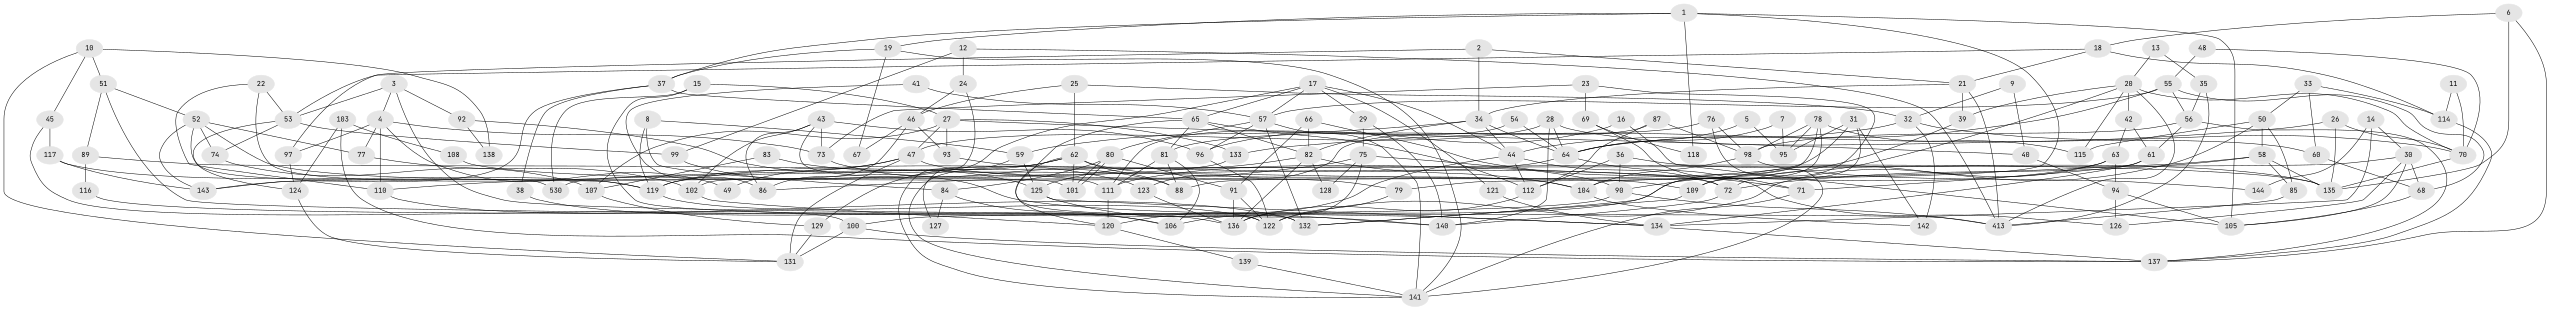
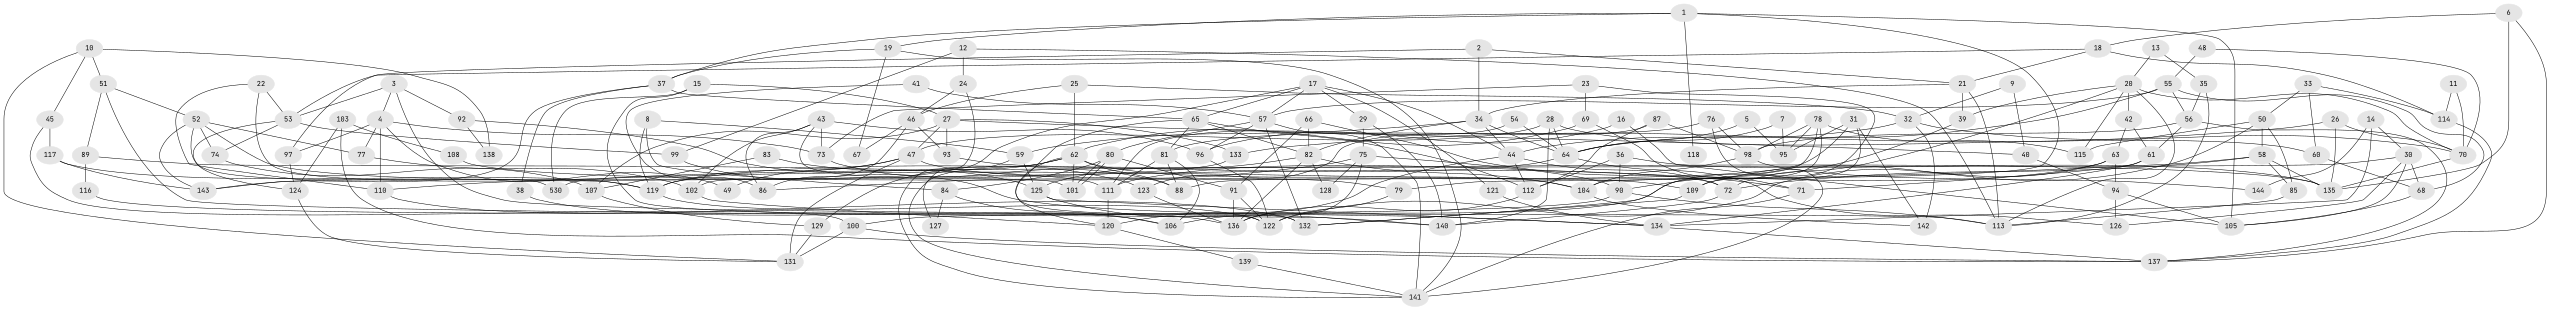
edge "69" -- "118": now "69" -- "62"
node "413": label "413" -> "113"
